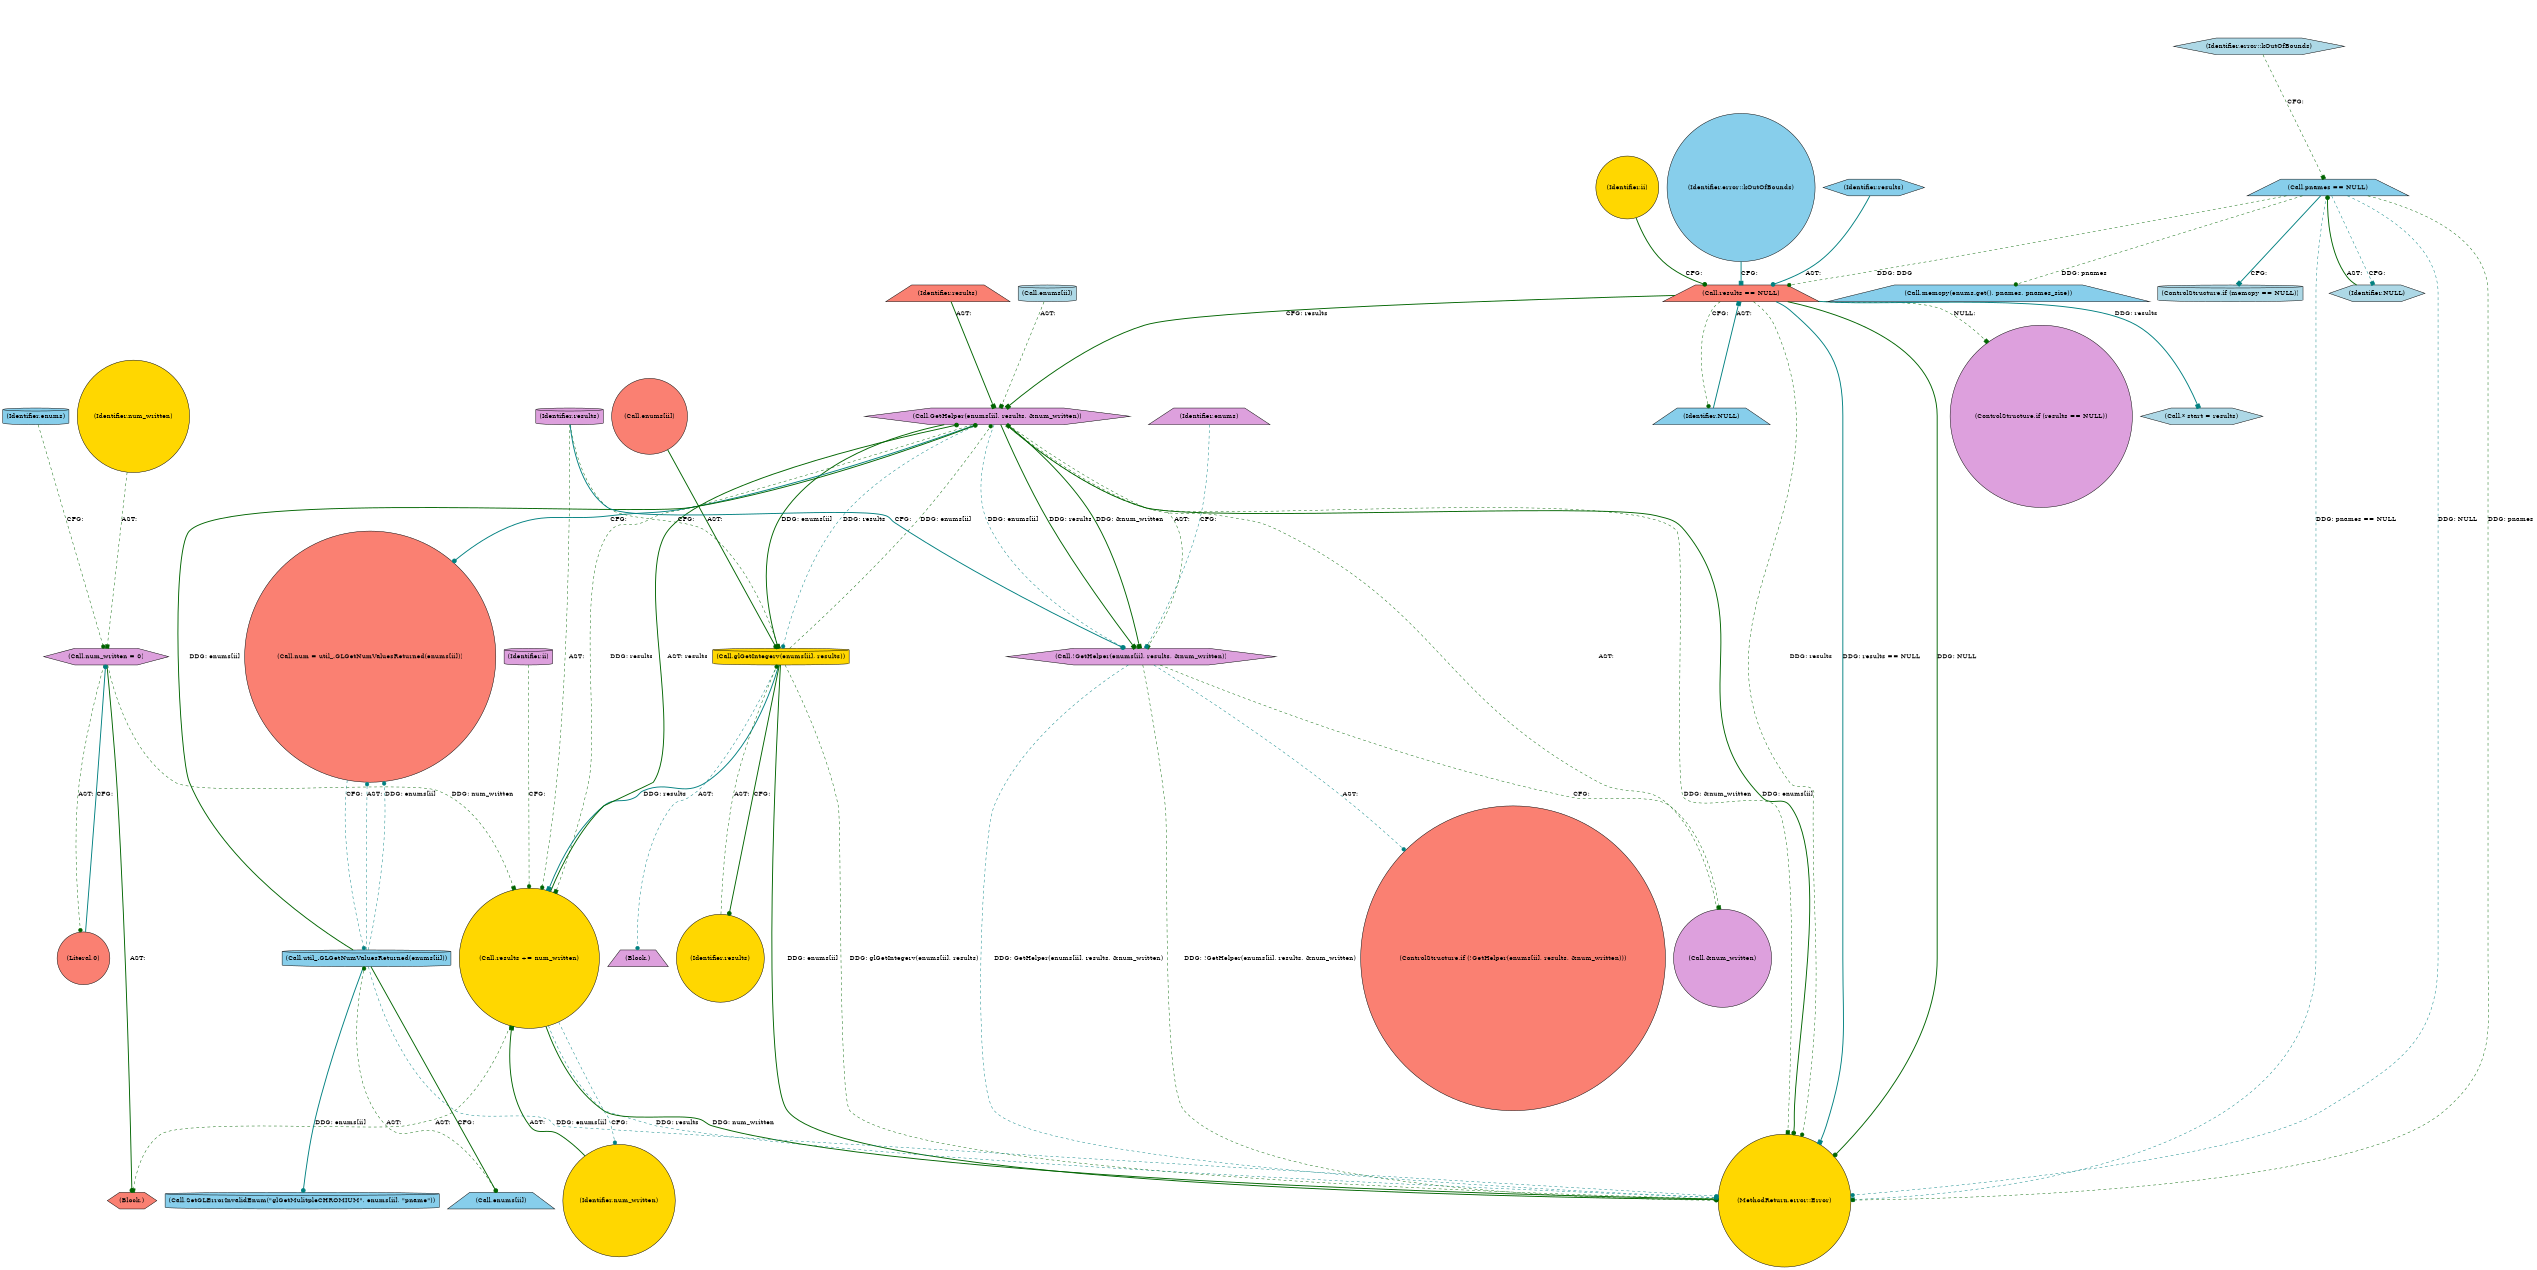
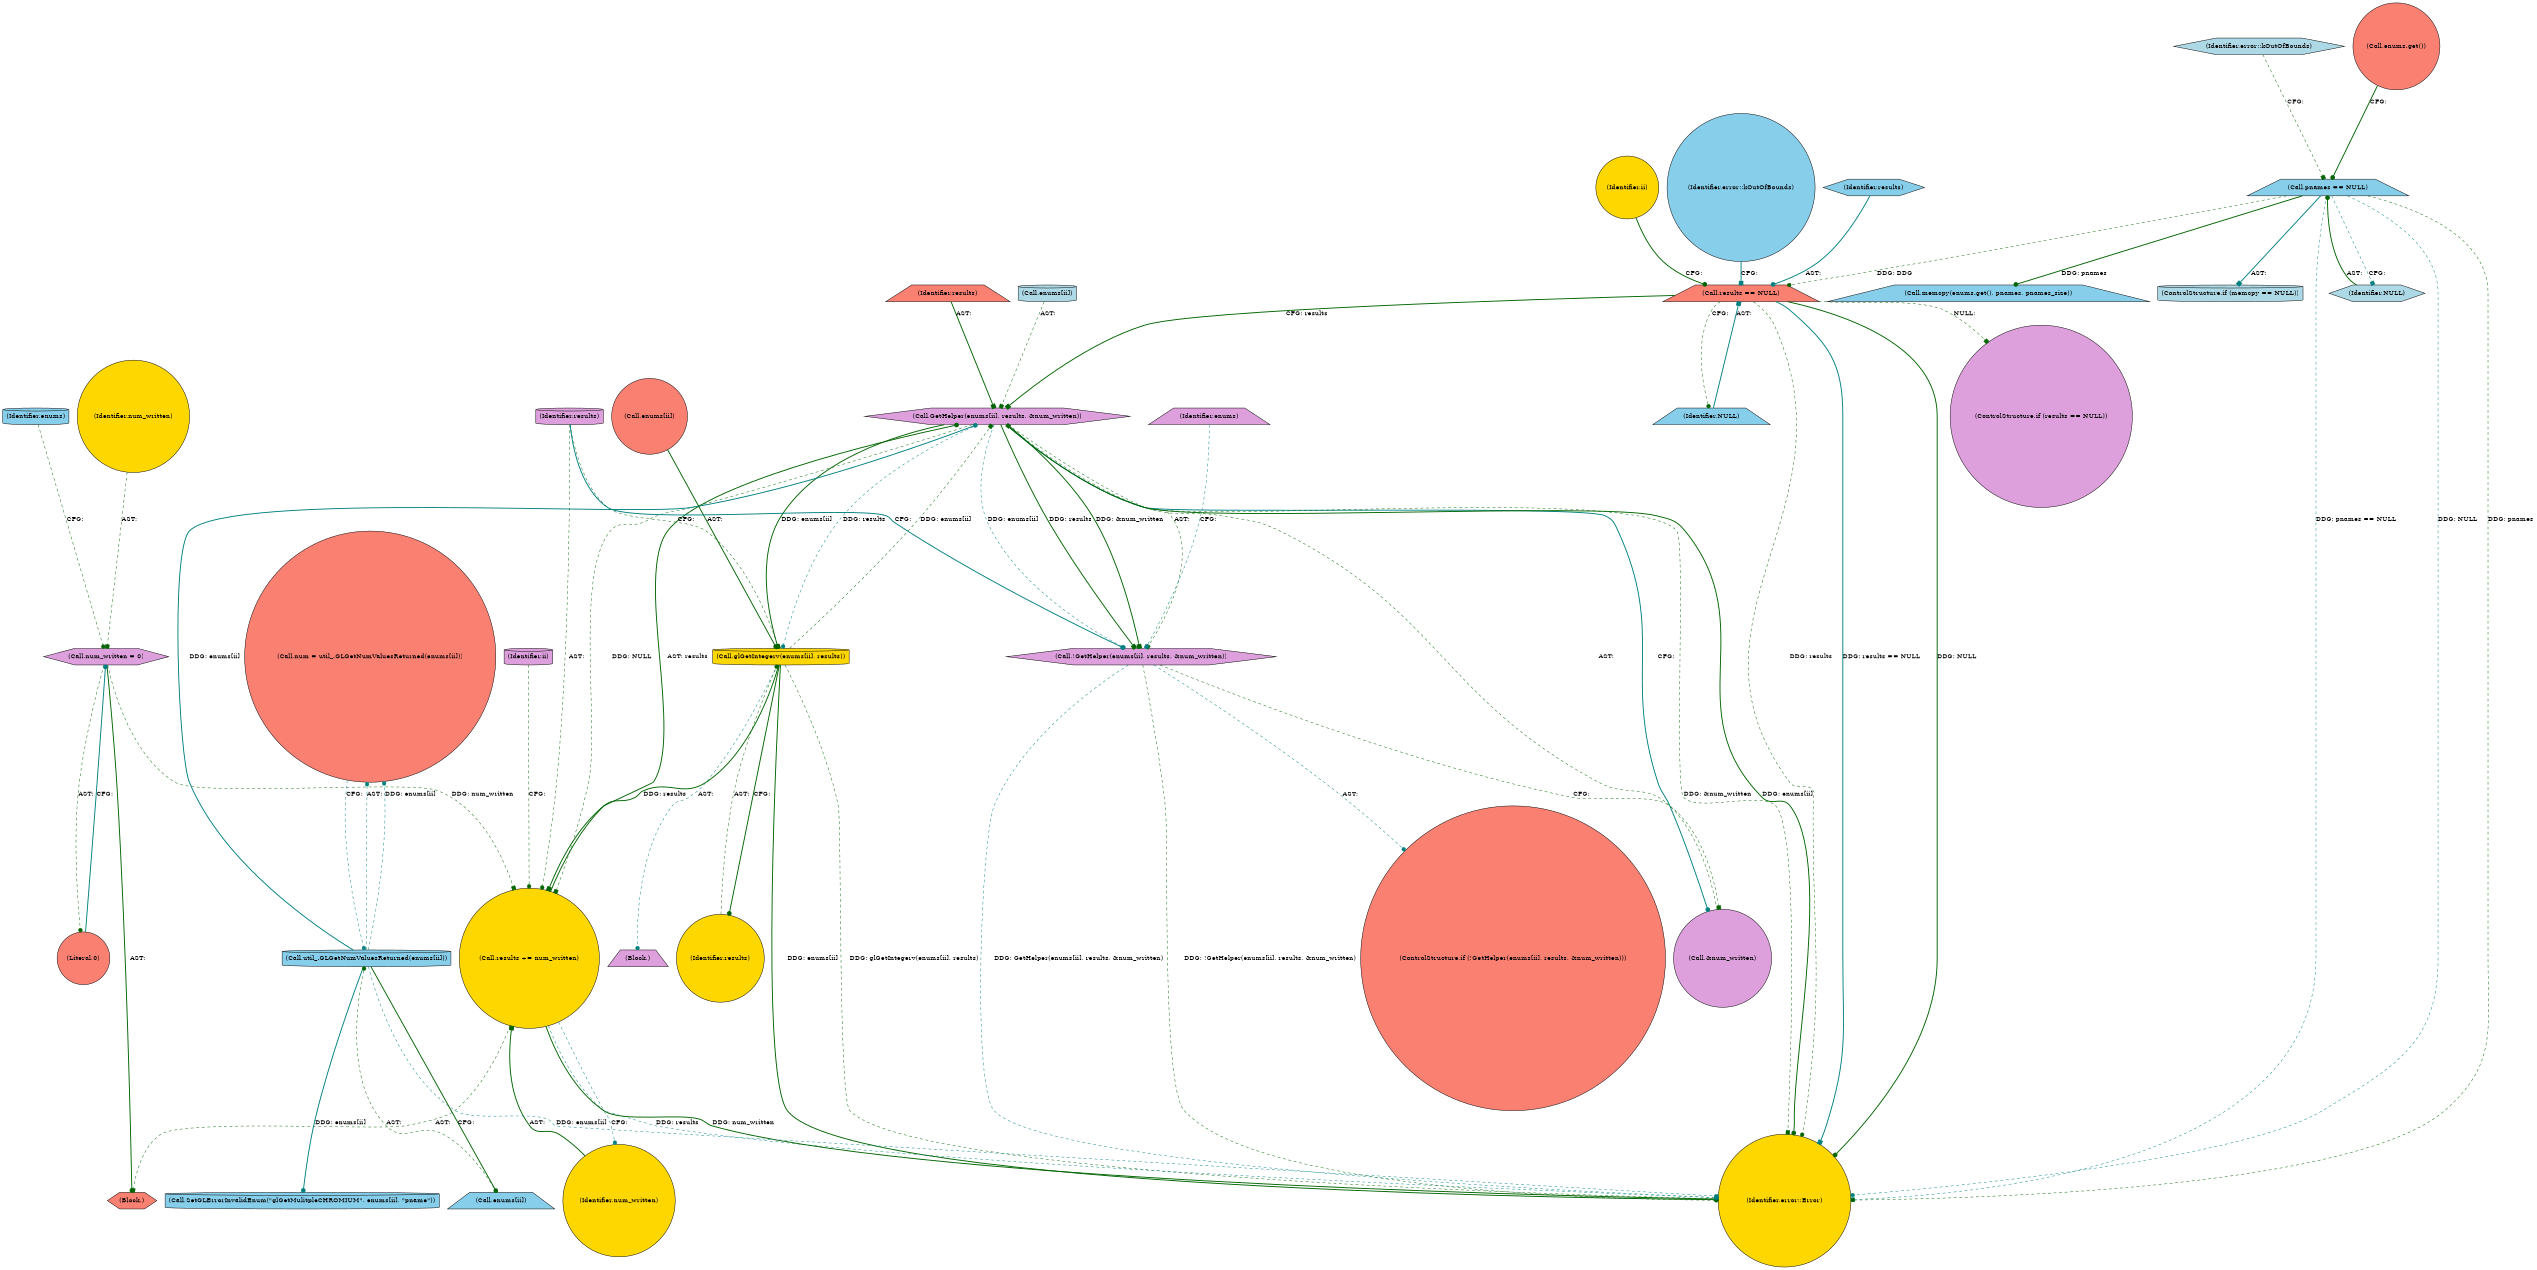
node "(Call,enums.get())": added
edge "(Call,pnames == NULL)" -> "(Call,memcpy(enums.get(), pnames, pnames_size))": style dashed -> bold
edge "(Call,pnames == NULL)" -> "(ControlStructure,if (memcpy == NULL))": label "CFG: " -> "AST: "
node "(Call,* start = results)": removed
edge "(Call,util_.GLGetNumValuesReturned(enums[ii]))" -> "(Call,GetHelper(enums[ii], results, &num_written))": color darkgreen -> teal
edge "(Call,GetHelper(enums[ii], results, &num_written))" -> "(Call,num = util_.GLGetNumValuesReturned(enums[ii]))": now "(Call,GetHelper(enums[ii], results, &num_written))" -> "(Call,&num_written)"
edge "(Call,glGetIntegerv(enums[ii], results))" -> "(Call,GetHelper(enums[ii], results, &num_written))": arrowhead dot -> box
edge "(Call,GetHelper(enums[ii], results, &num_written))" -> "(Call,results += num_written)": label "DDG: results" -> "DDG: NULL"
edge "(Call,glGetIntegerv(enums[ii], results))" -> "(Call,results += num_written)": color teal -> darkgreen
node "(MethodReturn,error::Error)": label "(MethodReturn,error::Error)" -> "(Identifier,error::Error)"
